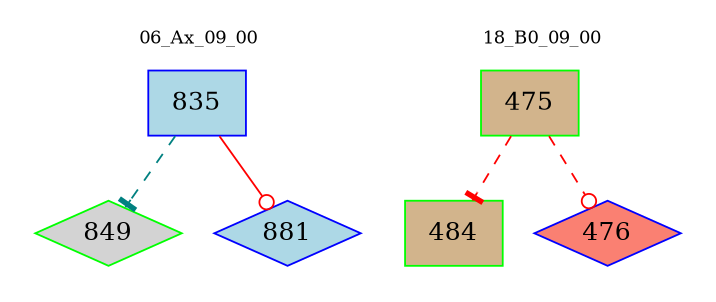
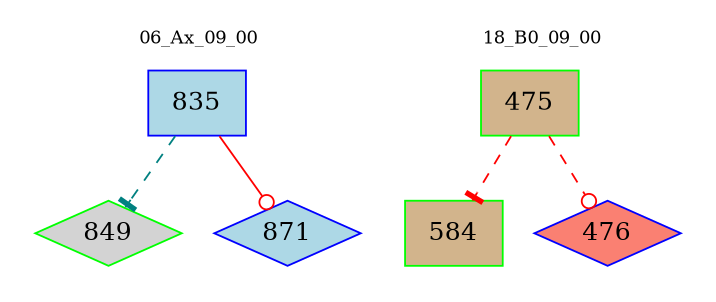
node "881": label "881" -> "871"
node "484": label "484" -> "584"
